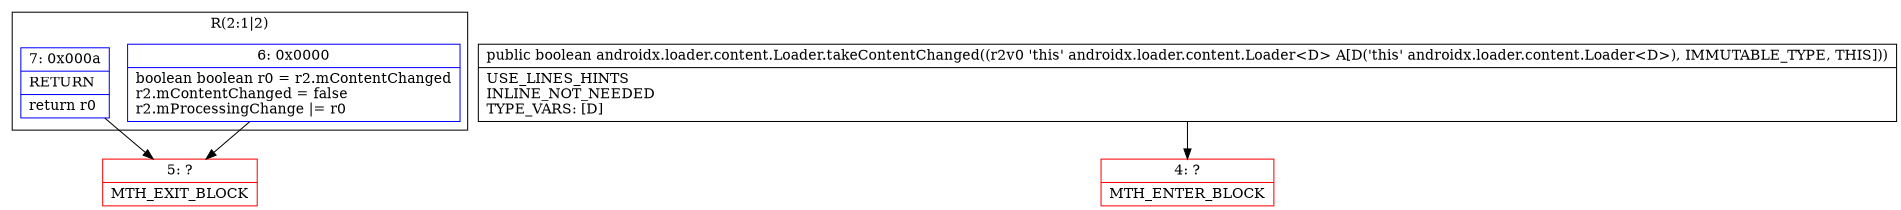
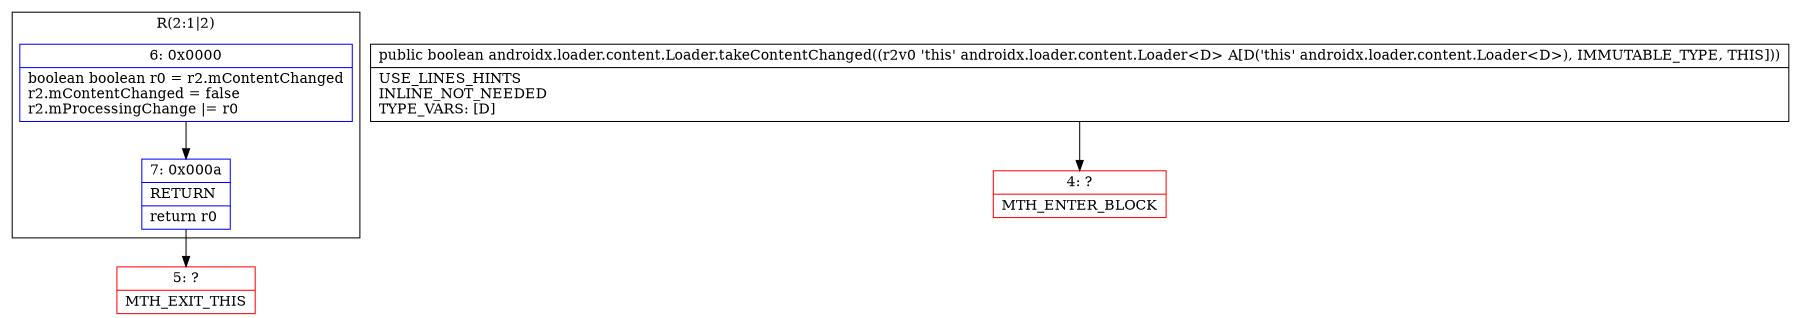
edge "6: 0x0000" -> "5: ?": now "6: 0x0000" -> "7: 0x000a"
node "5: ?": text "MTH_EXIT_BLOCK" -> "MTH_EXIT_THIS"
